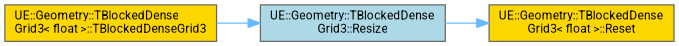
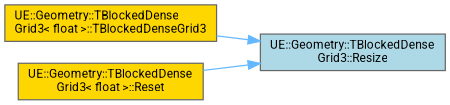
edge "UE::Geometry::TBlockedDense Grid3::Resize" -> "UE::Geometry::TBlockedDense Grid3< float >::Reset": reversed
